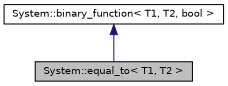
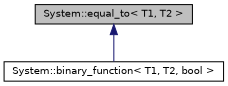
edge "System::equal_to< T1, T2 >" -> "System::binary_function< T1, T2, bool >": reversed
